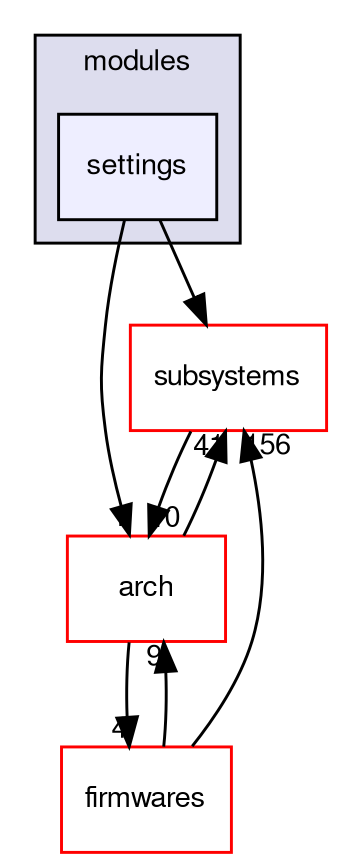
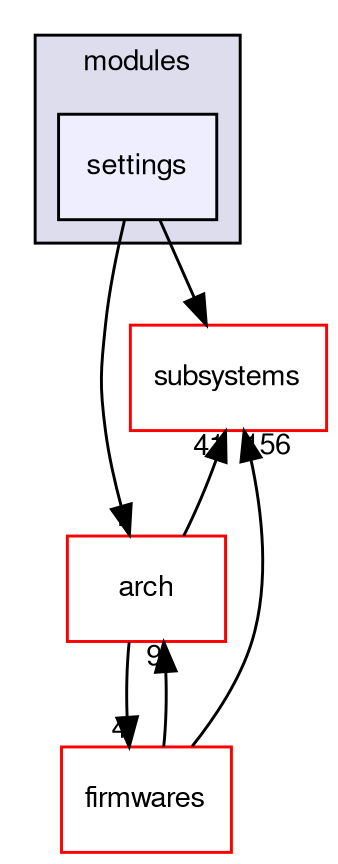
edge "subsystems" -> "arch": removed
